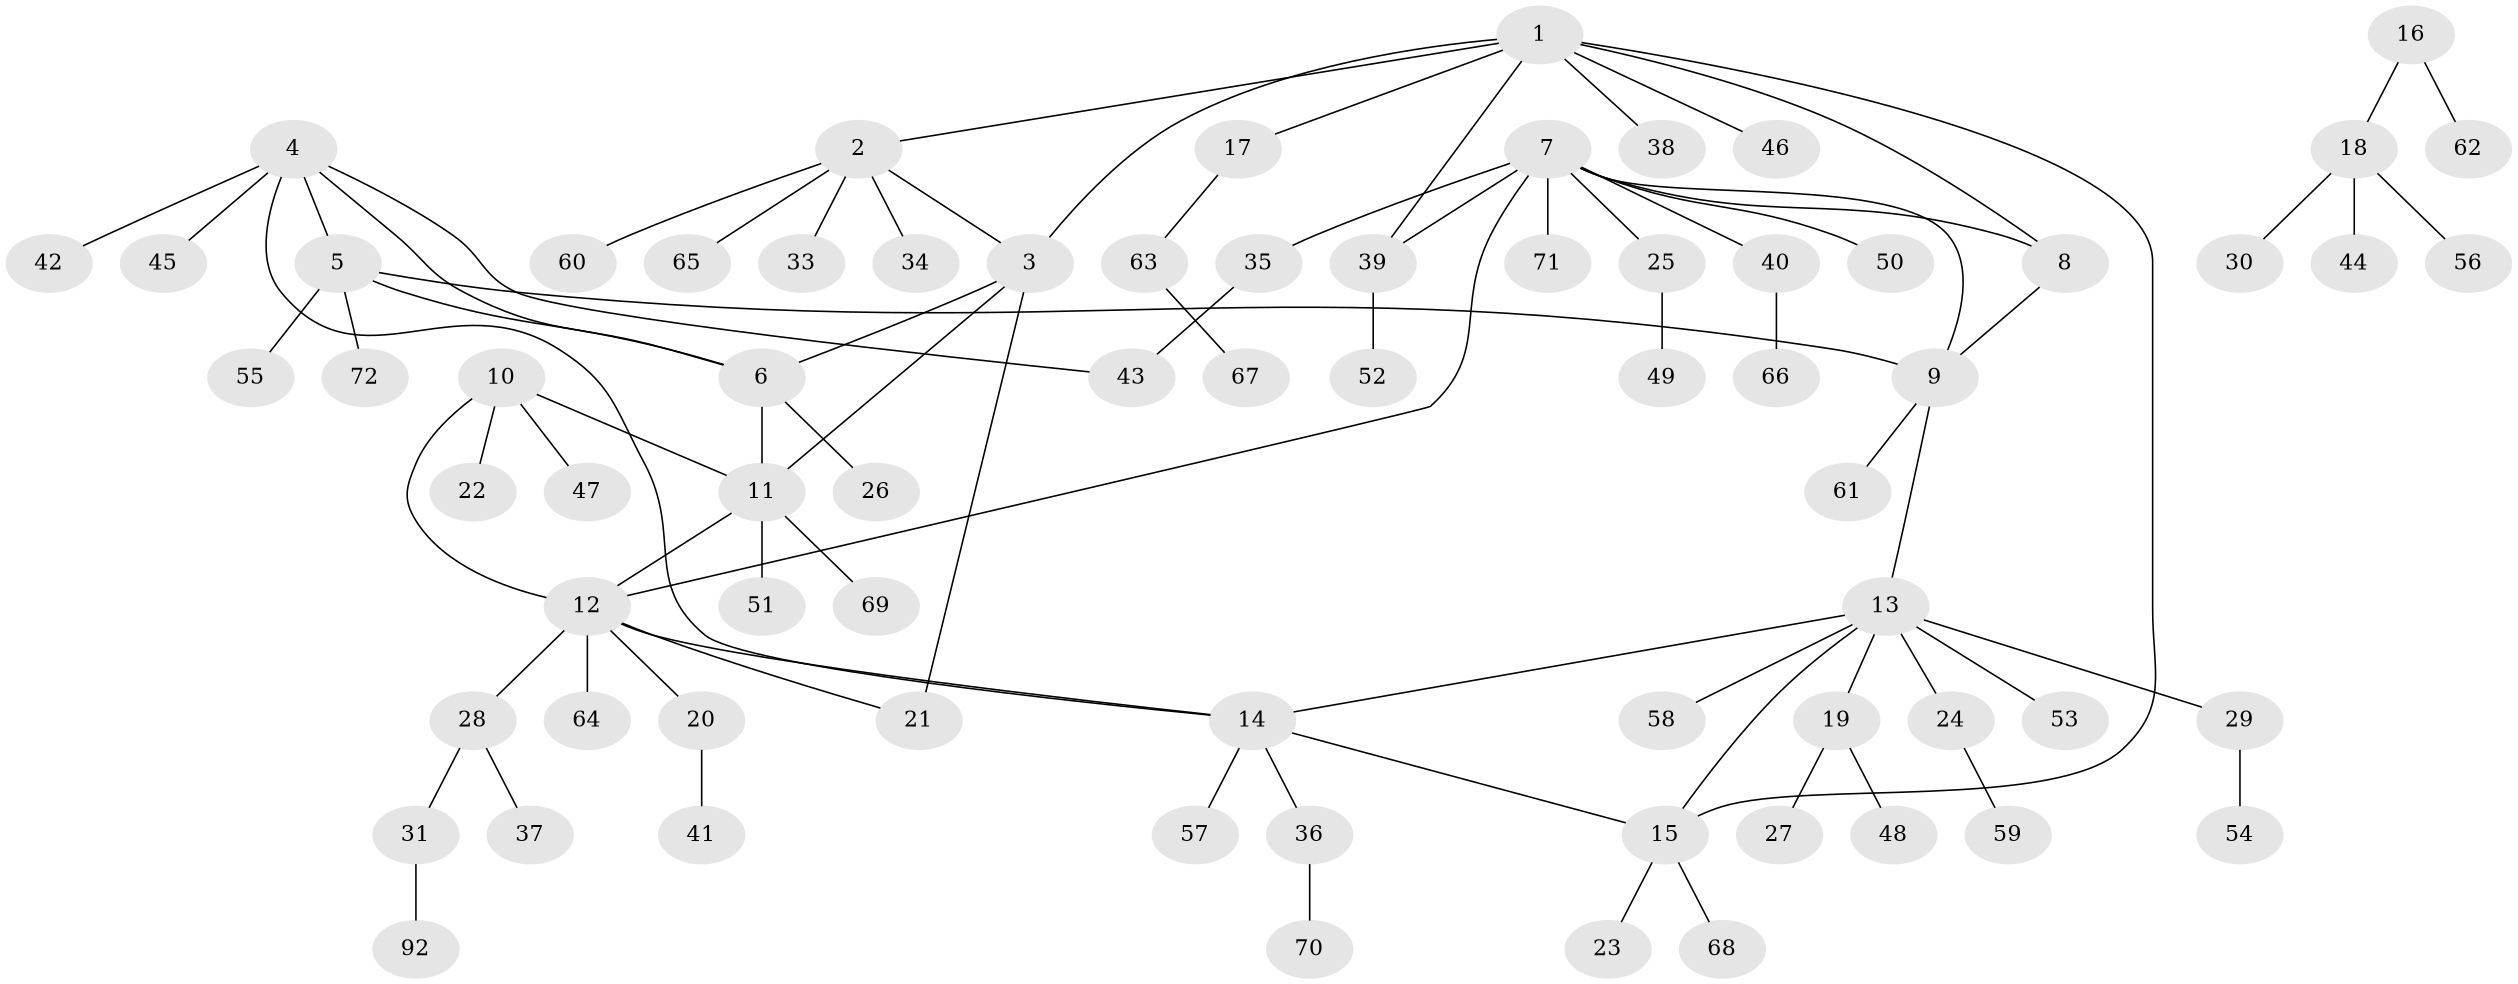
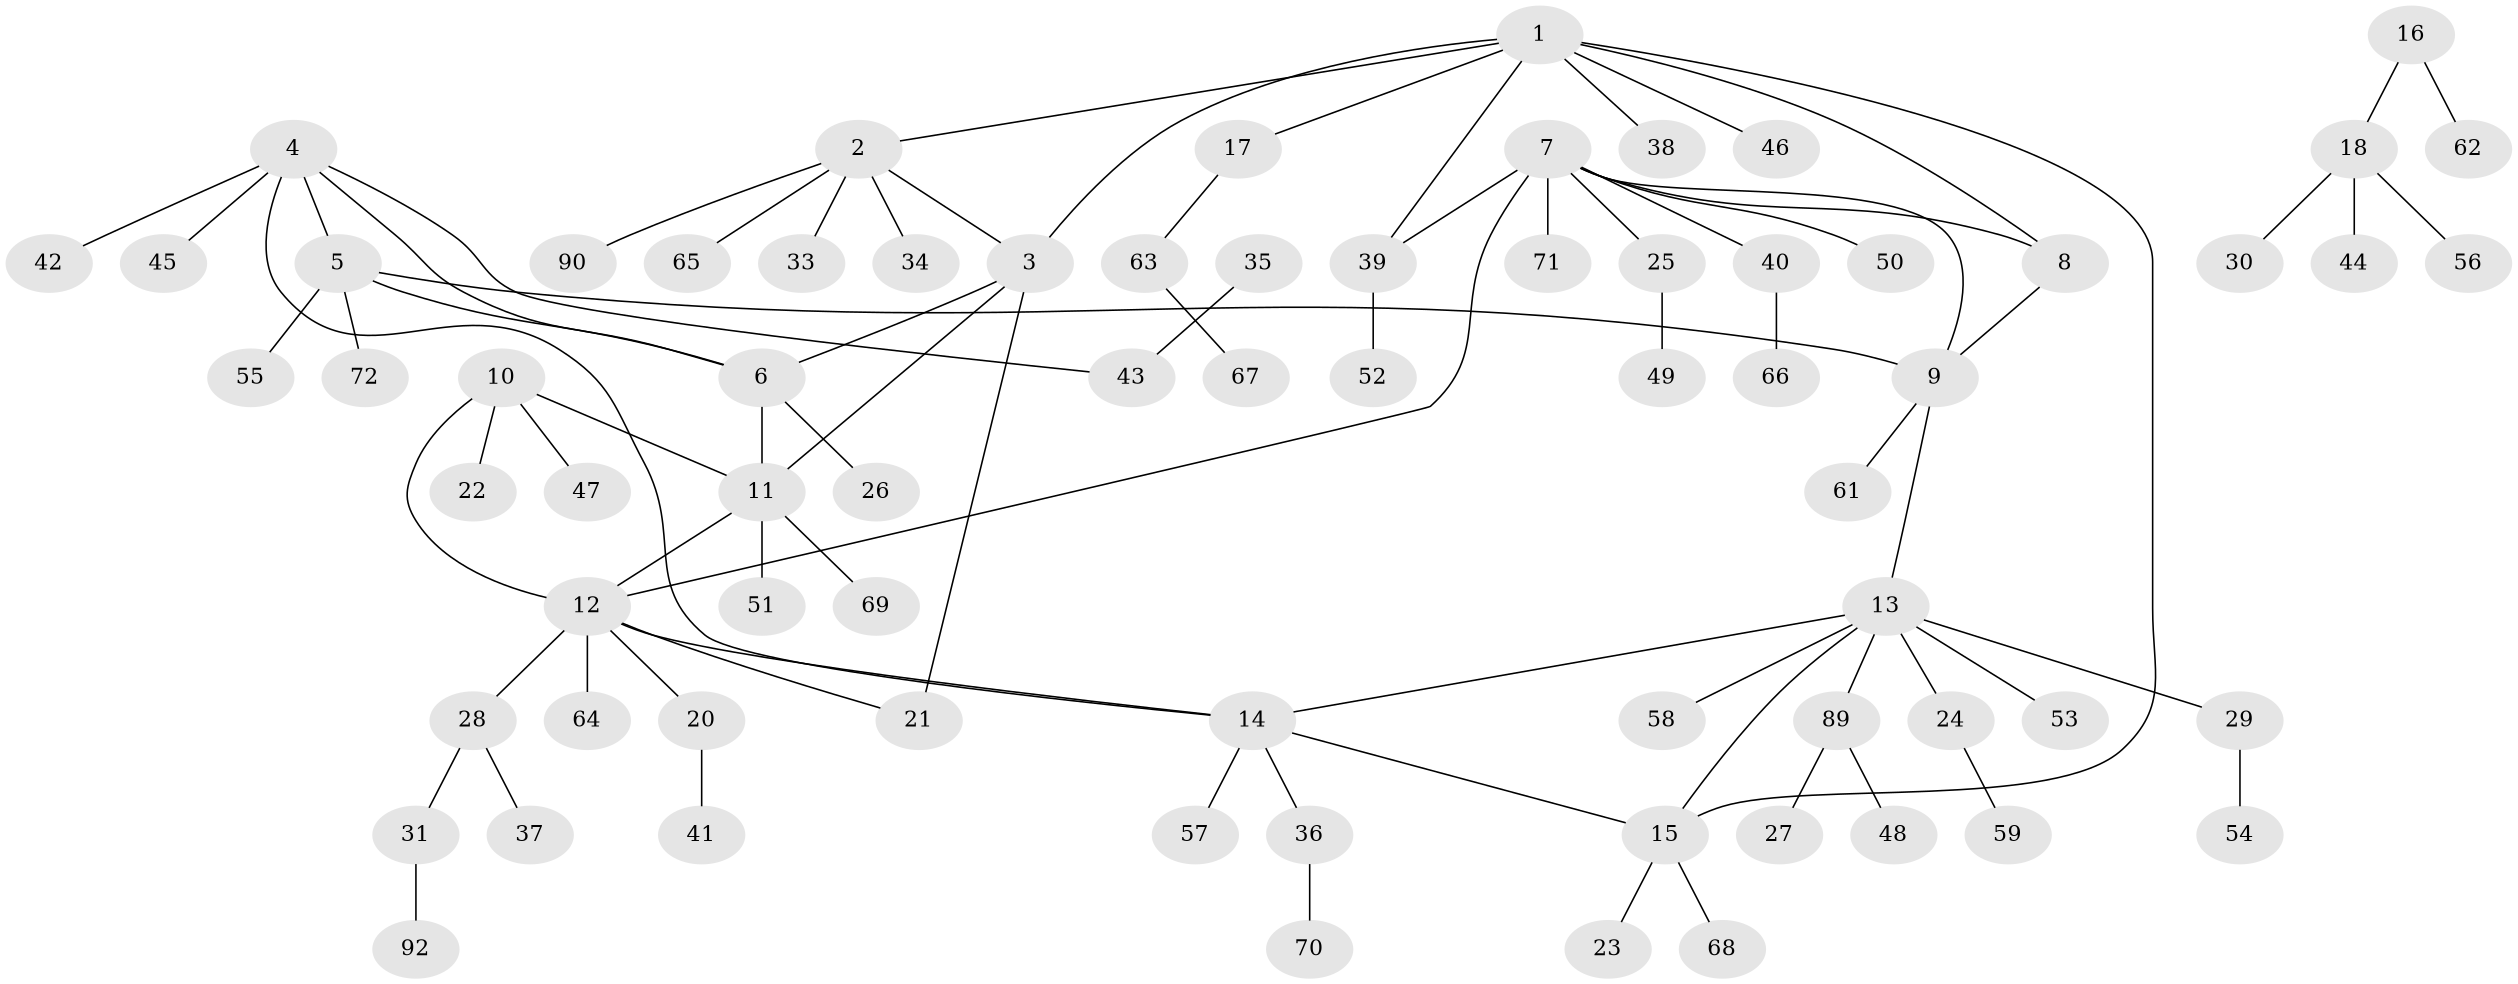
edge "7" -- "35": removed
node "60": label "60" -> "90"
node "19": label "19" -> "89"
